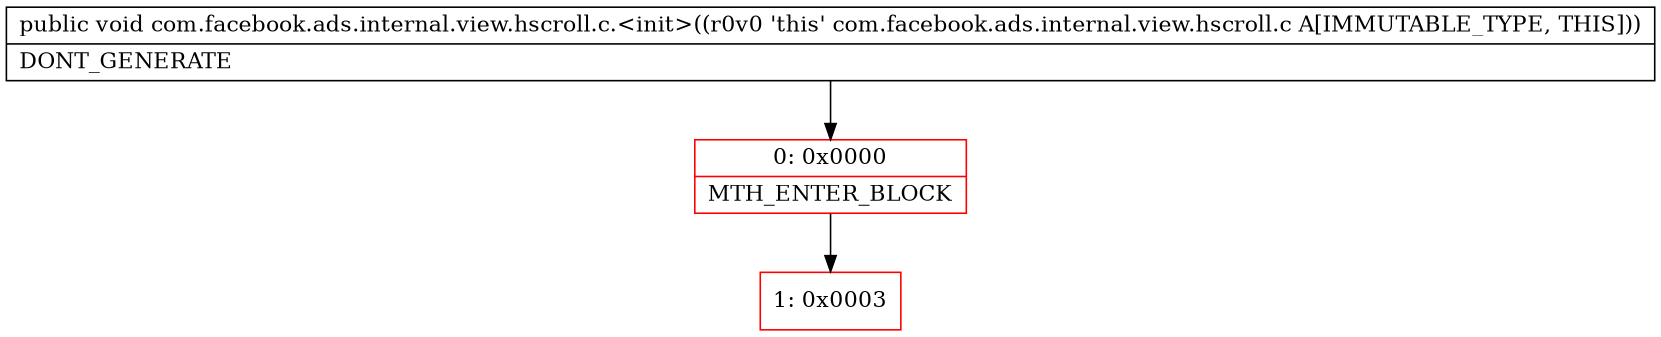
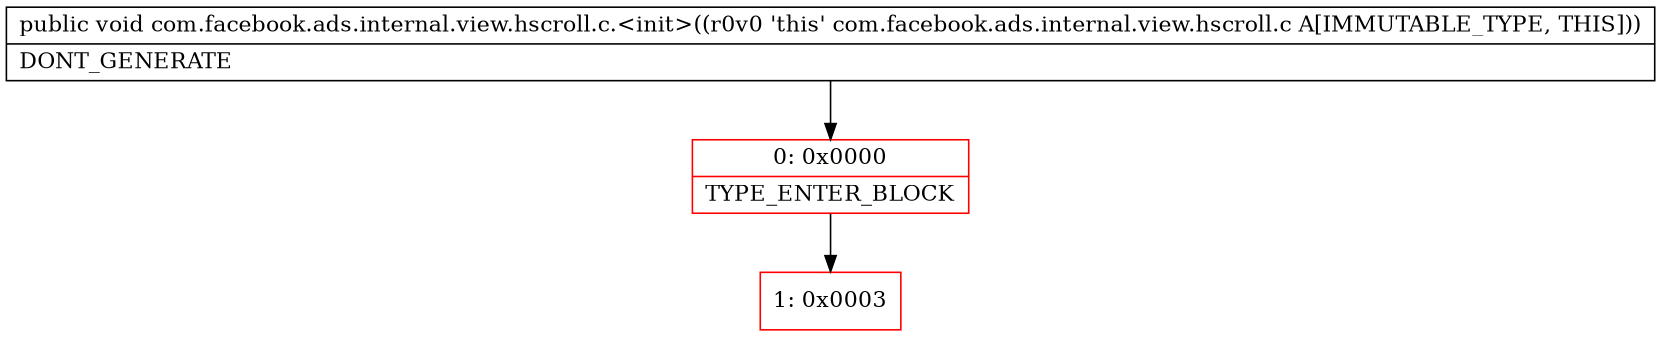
node "0: 0x0000": text "MTH_ENTER_BLOCK" -> "TYPE_ENTER_BLOCK"
